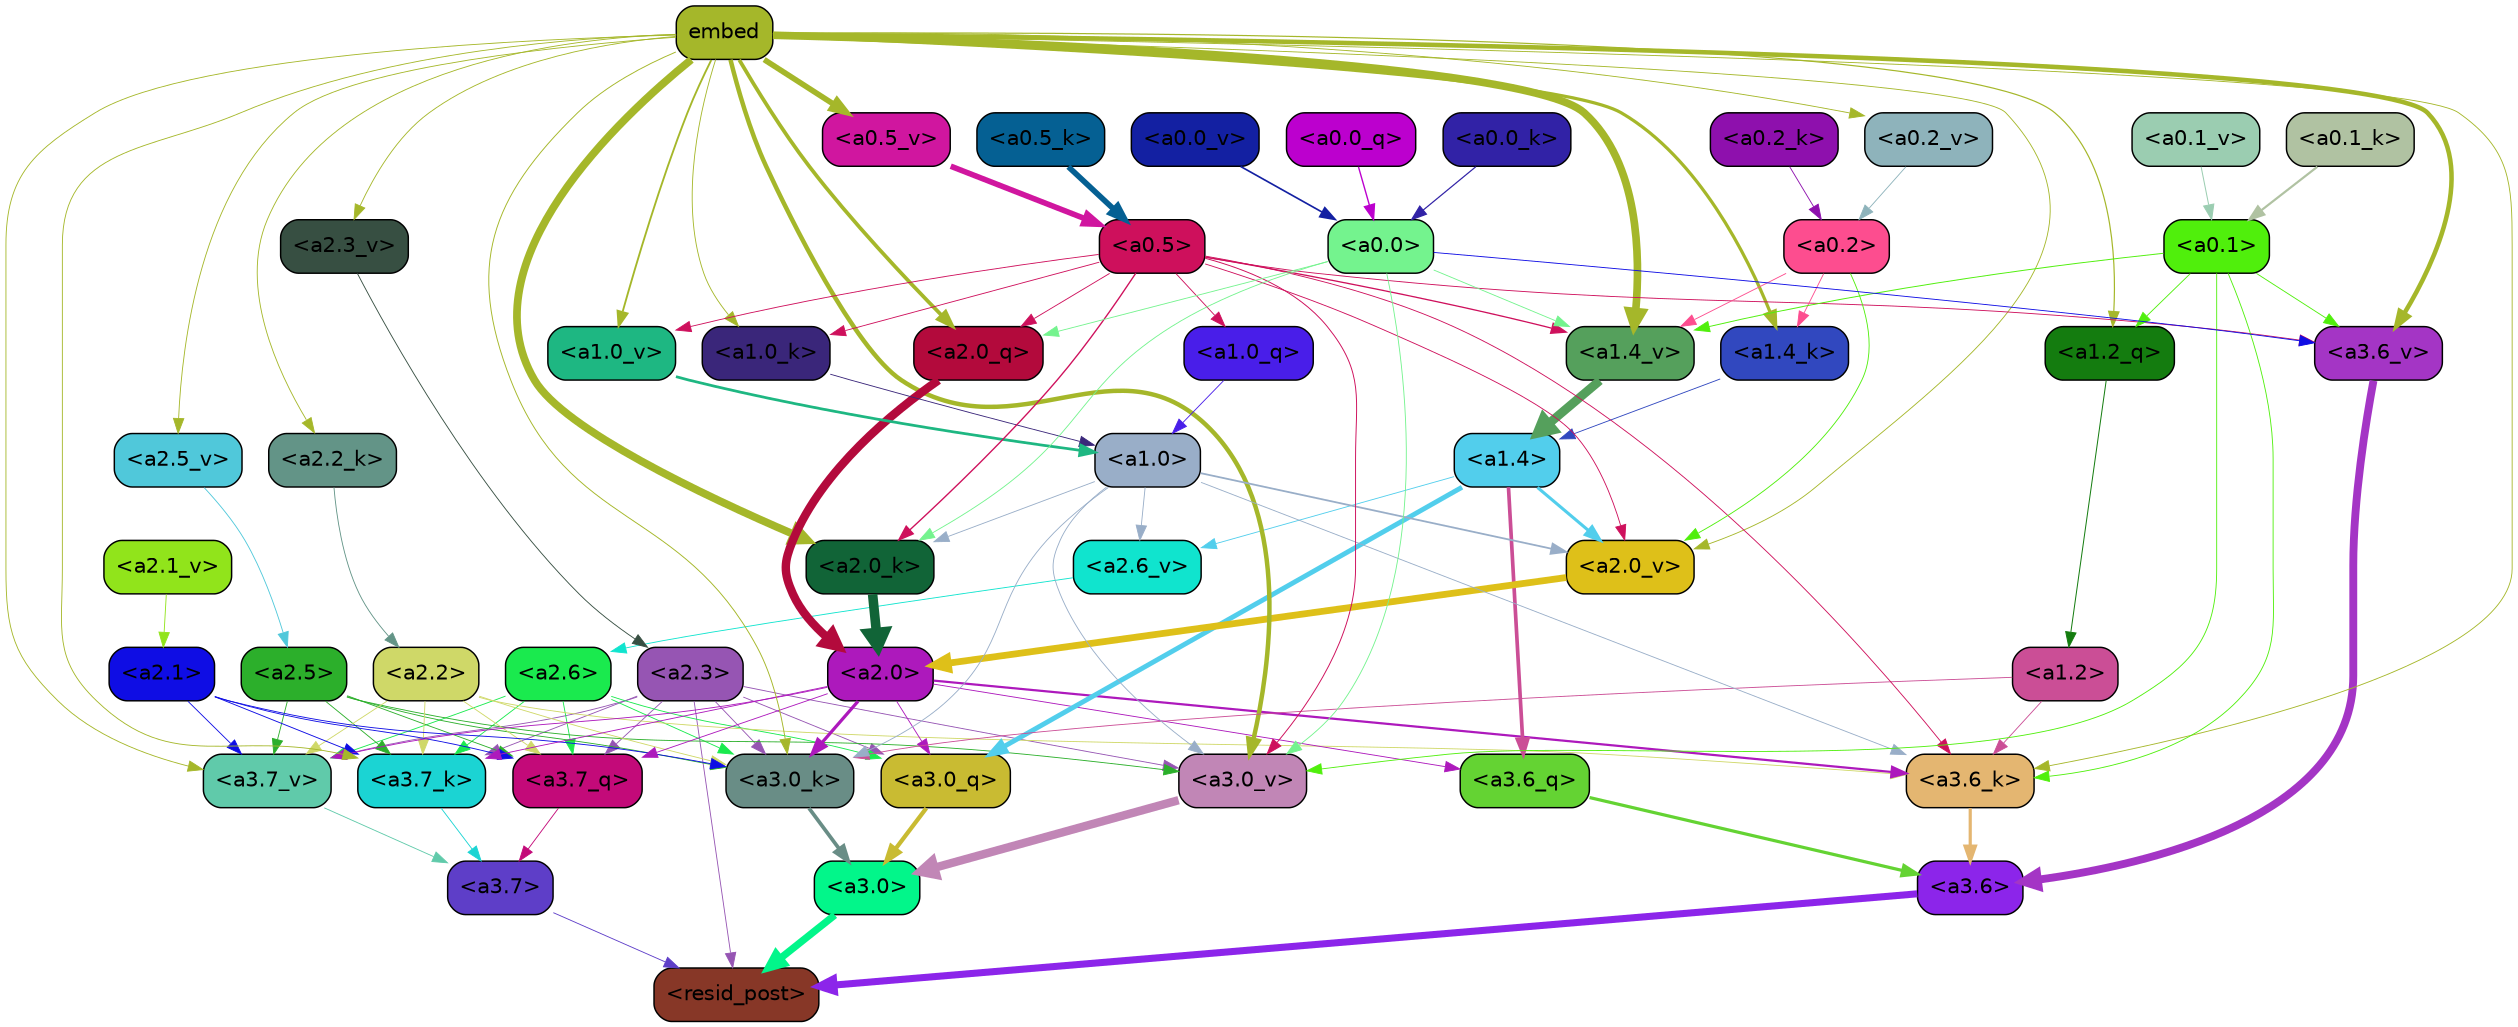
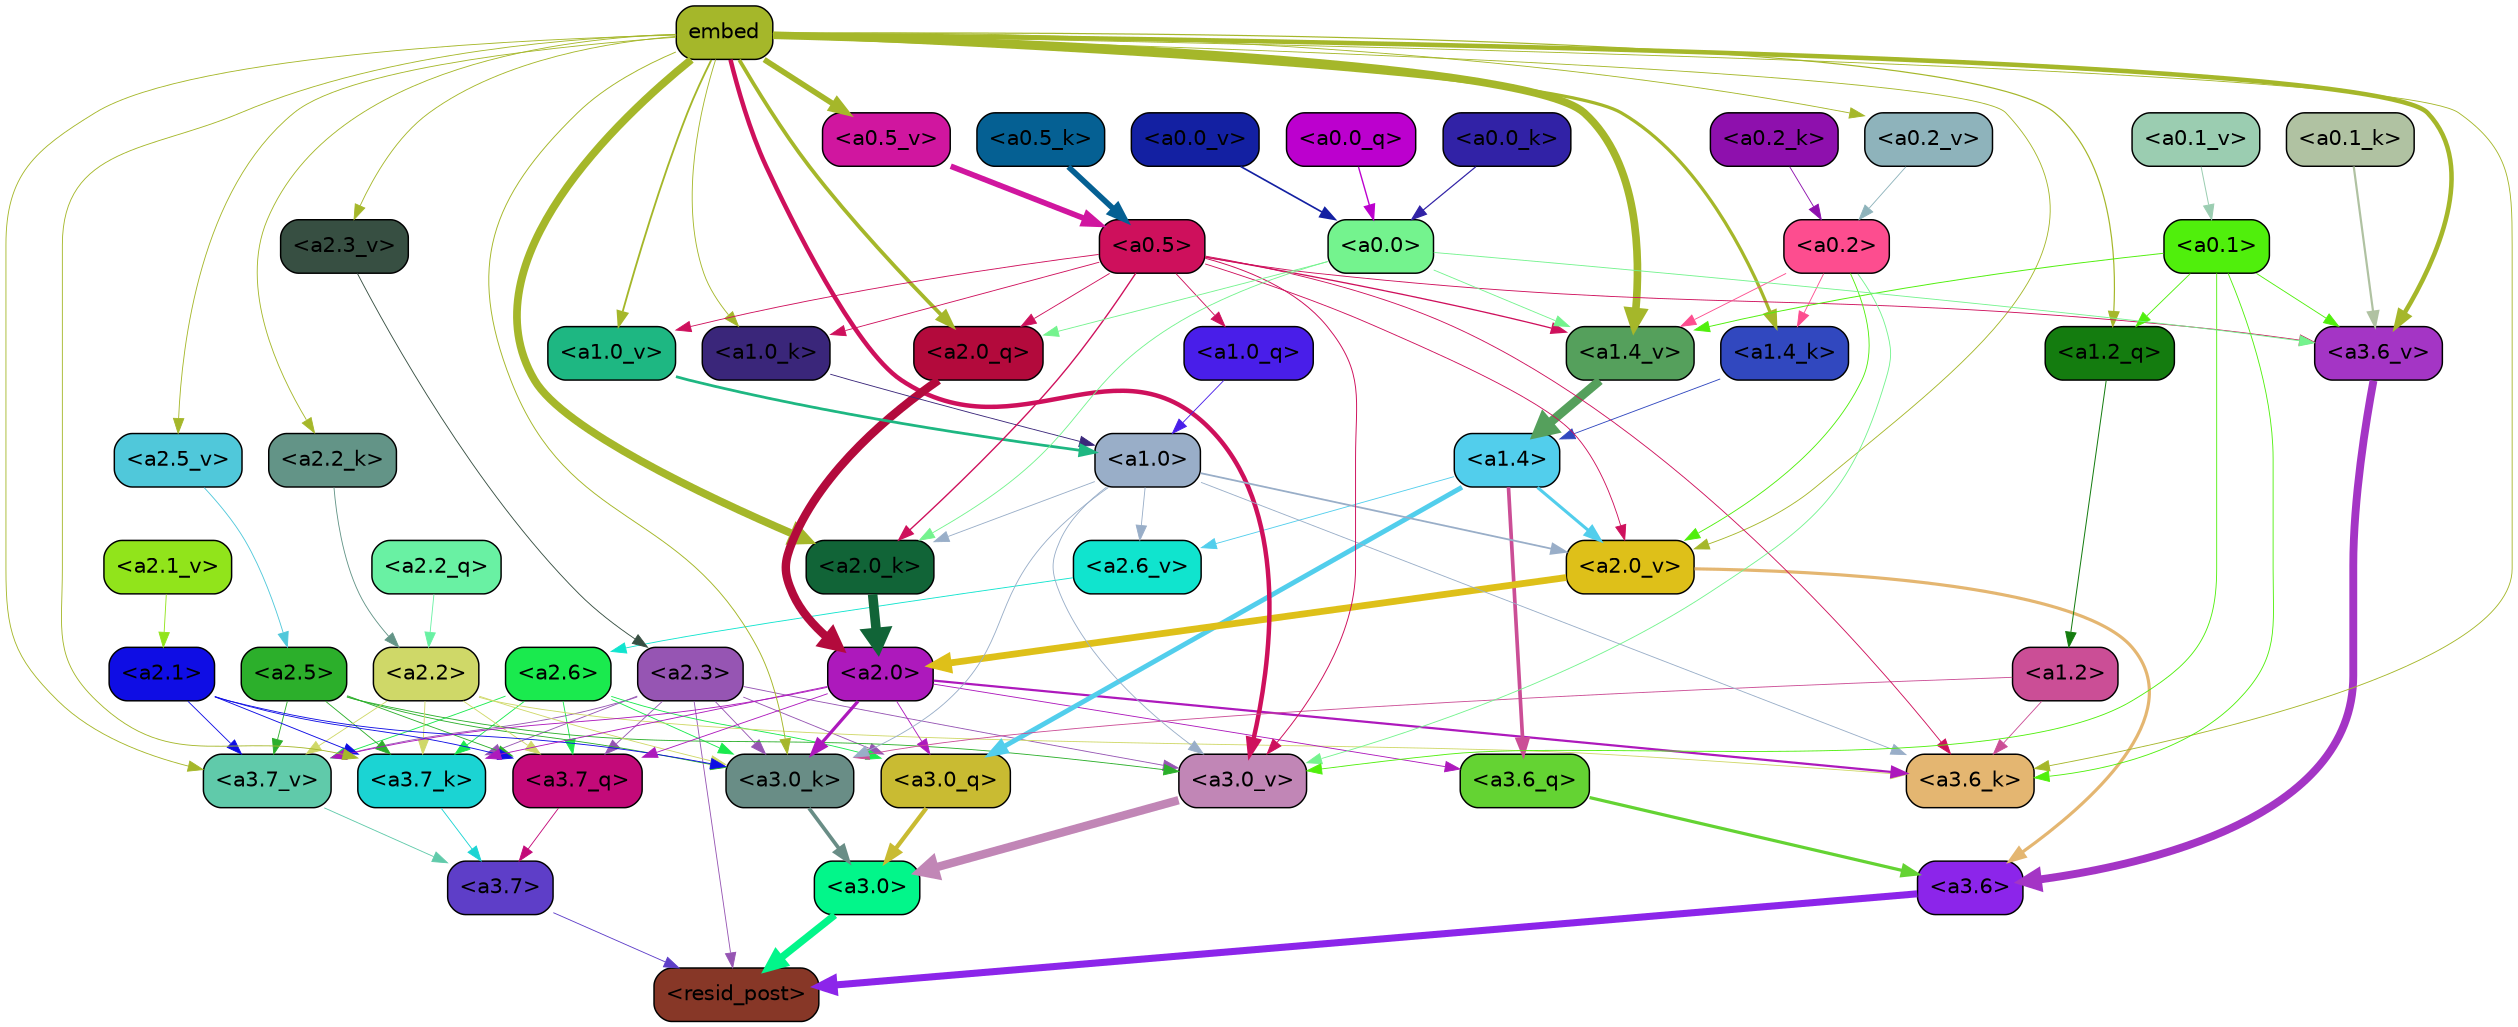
edge "<a0.1_k>" -> "<a0.1>": now "<a0.1_k>" -> "<a3.6_v>"
edge "<a0.0>" -> "<a3.6_v>": color #0f0de4 -> #74f38e
edge "embed" -> "<a3.0_v>": color #a5b72a -> #ce105c
edge "<a0.0>" -> "<a3.0_v>": now "<a0.2>" -> "<a3.0_v>"
node "<a2.2_q>": added
edge "<a3.6_k>" -> "<a3.6>": now "<a2.0_v>" -> "<a3.6>"
